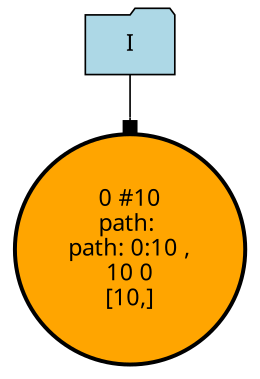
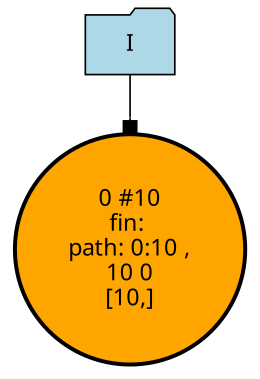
node "0 #10 path: path: 0:10 , 10 0 [10,]": label "0 #10 path: path: 0:10 , 10 0 [10,]" -> "0 #10 fin: path: 0:10 , 10 0 [10,]"
